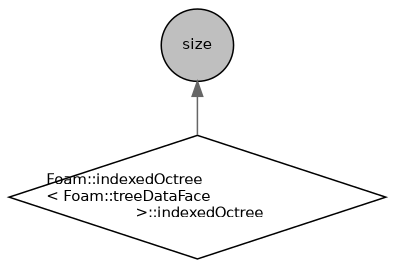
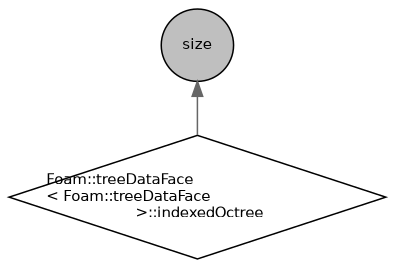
node "Foam::indexedOctree < Foam::treeDataFace >::indexedOctree": label "Foam::indexedOctree < Foam::treeDataFace >::indexedOctree" -> "Foam::treeDataFace < Foam::treeDataFace >::indexedOctree"
